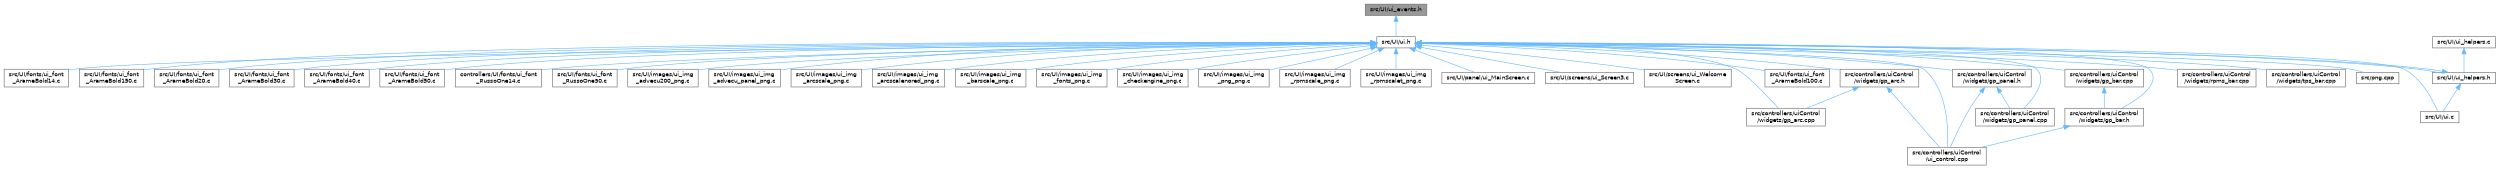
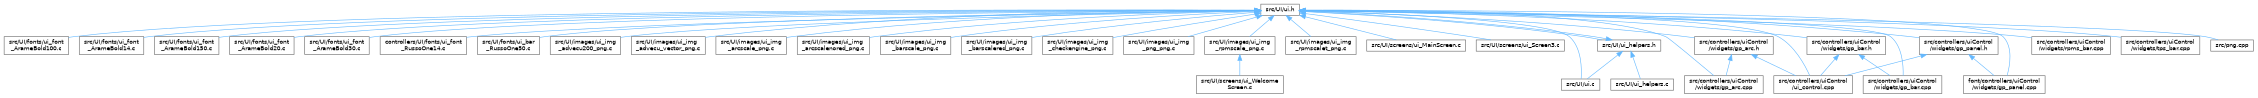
node "src/UI/ui_events.h": removed
edge "src/UI/screens/ui_Welcome Screen.c" -> "src/UI/ui.h": now "src/UI/screens/ui_Welcome Screen.c" -> "src/UI/images/ui_img _rpmscale_png.c"
edge "src/UI/ui_helpers.h" -> "src/UI/ui_helpers.c": reversed
node "src/UI/fonts/ui_font _ArameBold40.c": removed
node "src/UI/fonts/ui_font _ArameBold50.c": removed
node "src/UI/fonts/ui_font _RussoOne50.c": label "src/UI/fonts/ui_font _RussoOne50.c" -> "src/UI/fonts/ui_bar _RussoOne50.c"
node "src/UI/images/ui_img _advecu_panel_png.c": label "src/UI/images/ui_img _advecu_panel_png.c" -> "src/UI/images/ui_img _advecu_vector_png.c"
node "src/UI/images/ui_img _fonts_png.c": label "src/UI/images/ui_img _fonts_png.c" -> "src/UI/images/ui_img _barscalered_png.c"
node "src/UI/panel/ui_MainScreen.c": label "src/UI/panel/ui_MainScreen.c" -> "src/UI/screens/ui_MainScreen.c"
edge "src/controllers/uiControl /widgets/gp_bar.h" -> "src/controllers/uiControl /widgets/gp_bar.cpp": reversed
node "src/controllers/uiControl /widgets/gp_panel.cpp": label "src/controllers/uiControl /widgets/gp_panel.cpp" -> "font/controllers/uiControl /widgets/gp_panel.cpp"
